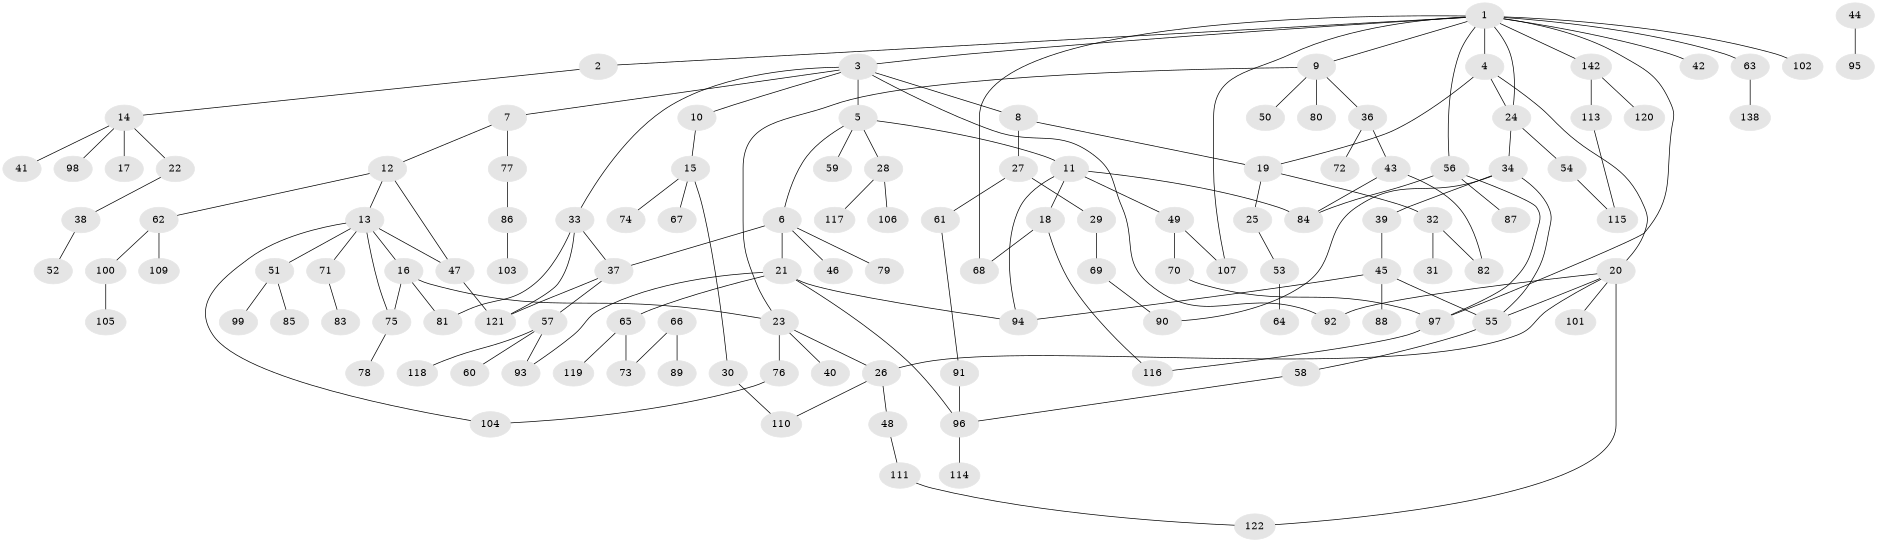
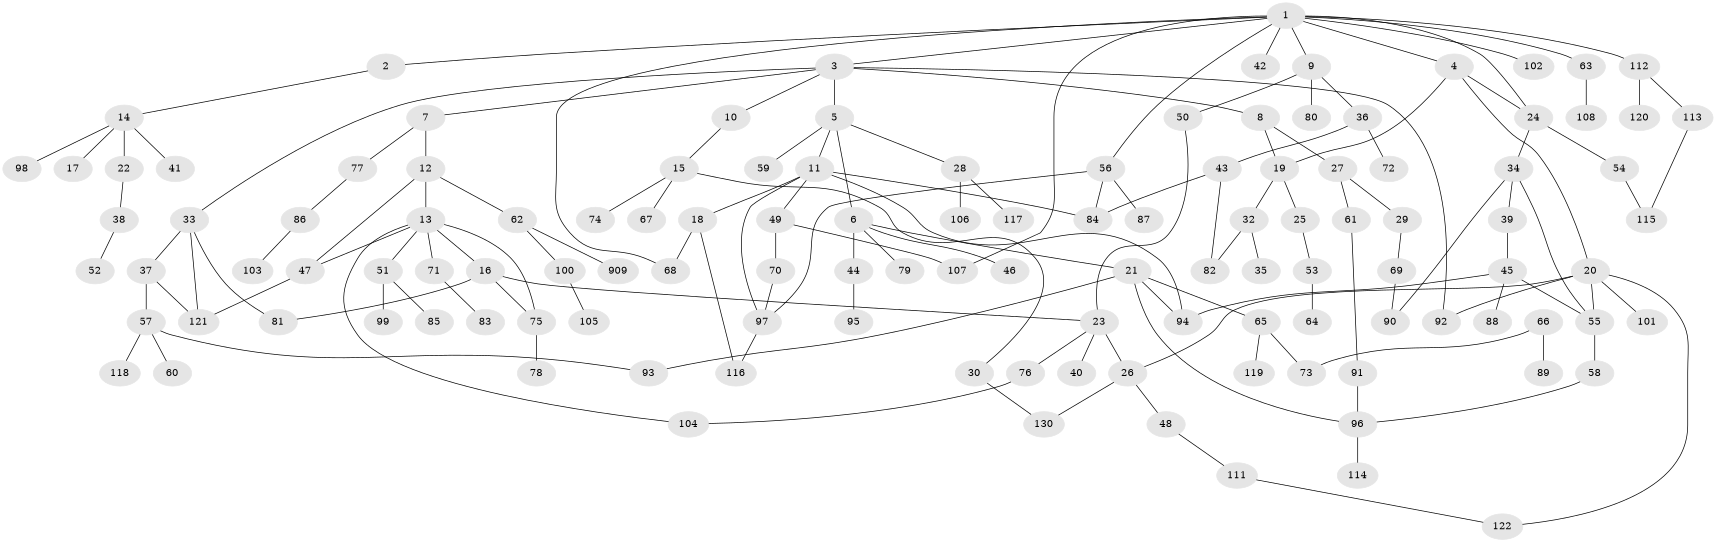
node "142": label "142" -> "112"
edge "9" -- "23": now "50" -- "23"
node "138": label "138" -> "108"
edge "1" -- "97": now "11" -- "97"
edge "6" -- "37": now "6" -- "44"
node "109": label "109" -> "909"
node "31": label "31" -> "35"
node "110": label "110" -> "130"
